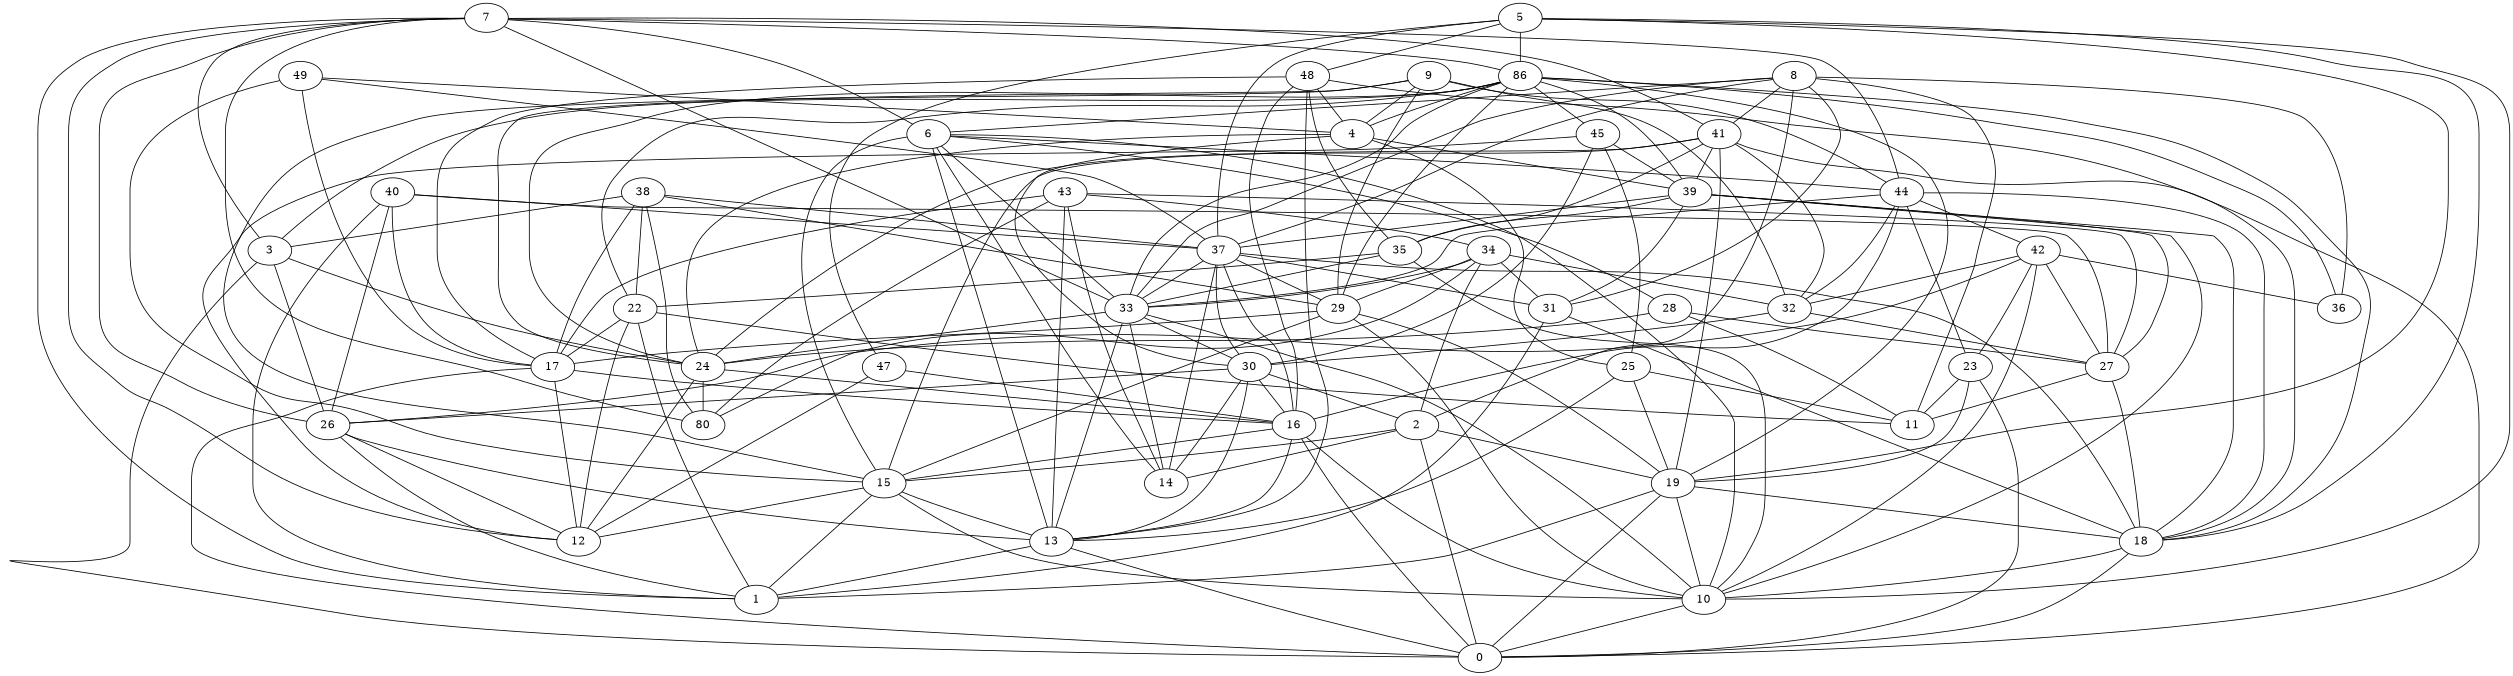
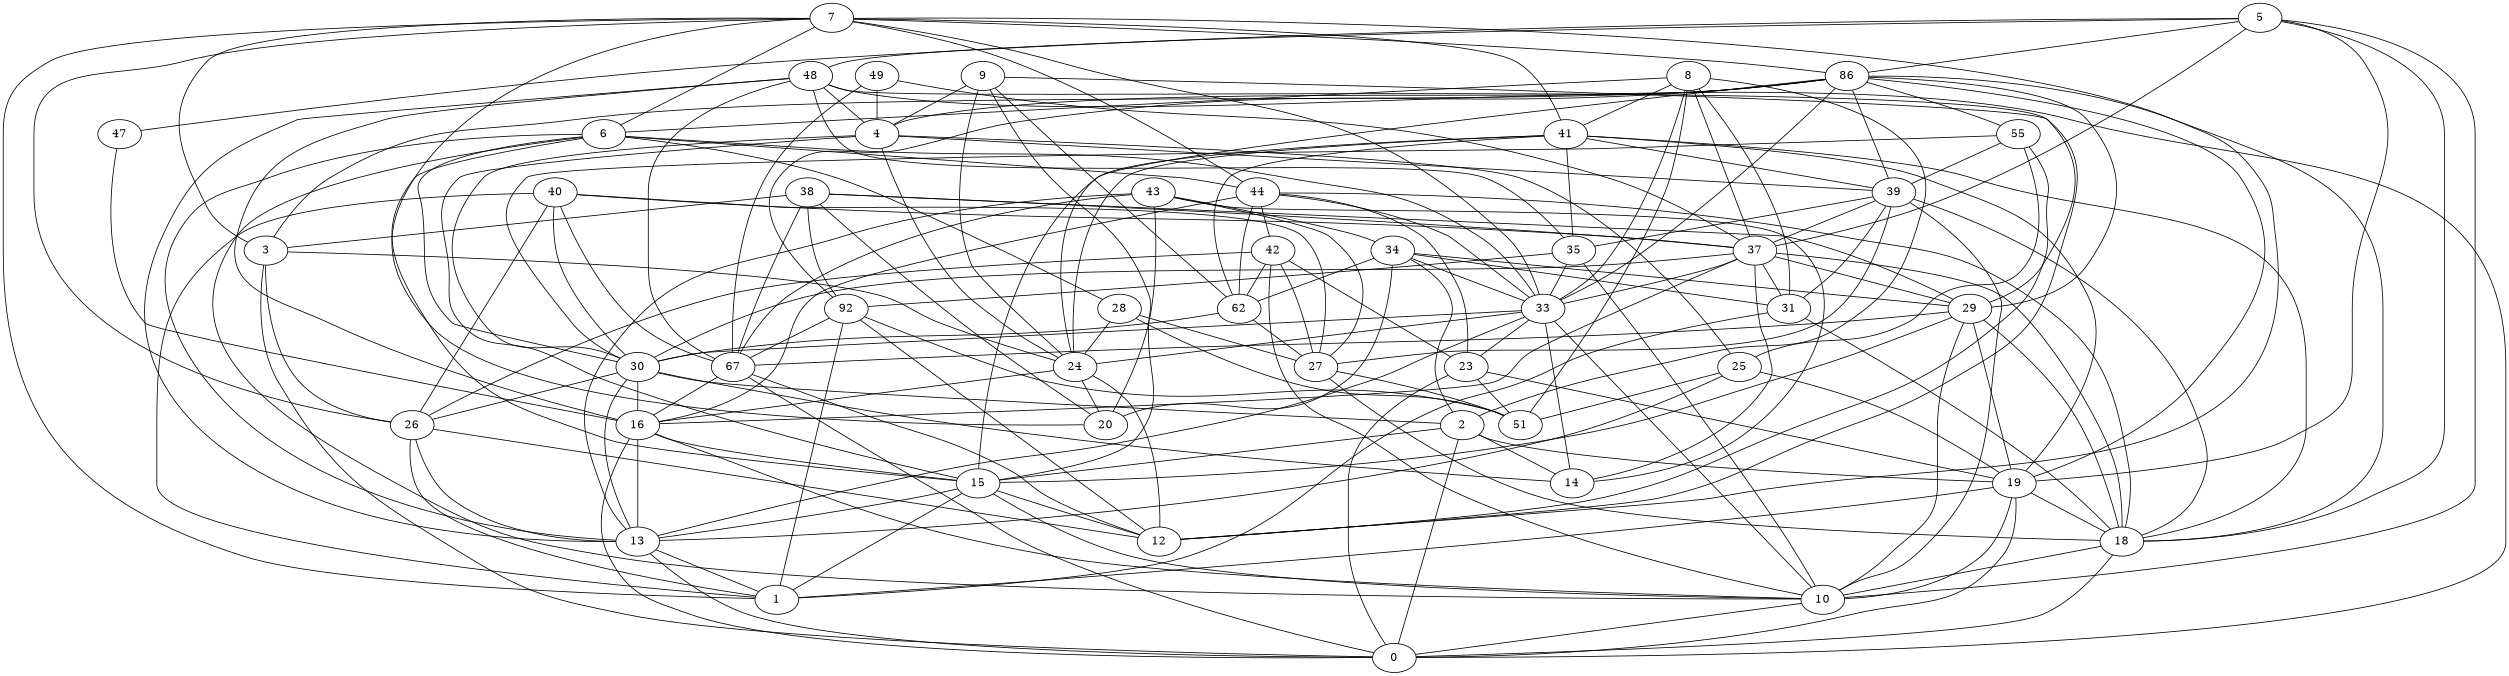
edge "9" -- "44": removed
node "45": label "45" -> "55"
edge "40" -- "30": added
node "22": label "22" -> "92"
node "32": label "32" -> "62"
node "36": removed
edge "6" -- "14": now "6" -- "30"
edge "33" -- "23": added
node "17": label "17" -> "67"
edge "49" -- "15": now "4" -- "15"
edge "29" -- "18": added
node "80": label "80" -> "20"
node "11": label "11" -> "51"
edge "47" -- "12": now "48" -- "12"
